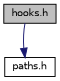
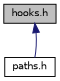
edge "hooks.h" -> "paths.h": reversed
